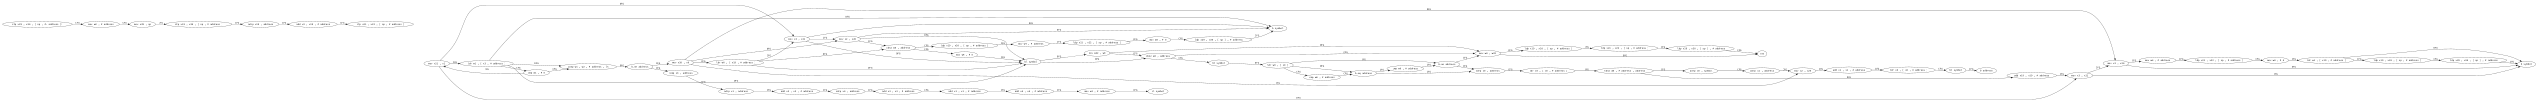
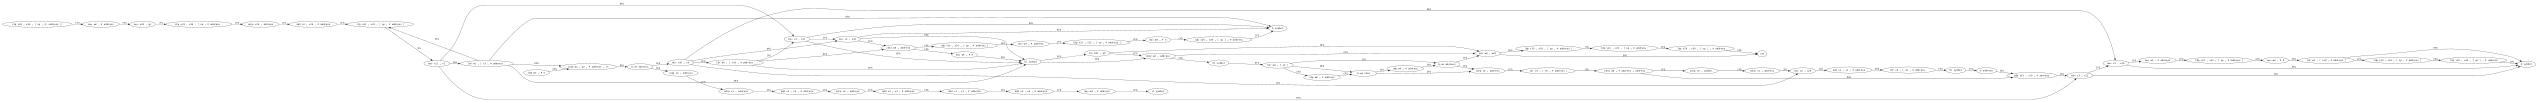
edge "ldr w1 , [ x3 , # address ]" -> "cmp w1 , # 0": now "ldr w1 , [ x3 , # address ]" -> "stp x21 , x22 , [ sp , # address ]"
edge "cmp w1 , # 0" -> "mov x21 , x1": now "stp x21 , x22 , [ sp , # address ]" -> "mov x21 , x1"
node "b.eq address": label "b.eq address" -> "b.eq cbnz"
edge "b address" -> "add x19 , x19 , # address": added, label "CFG"
